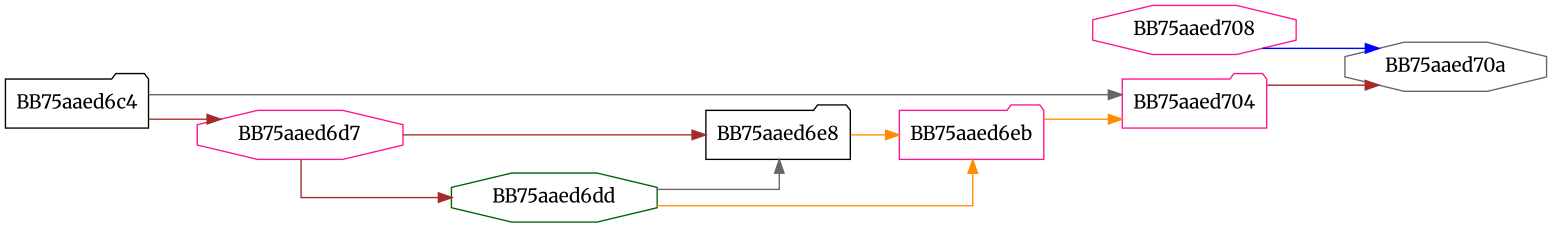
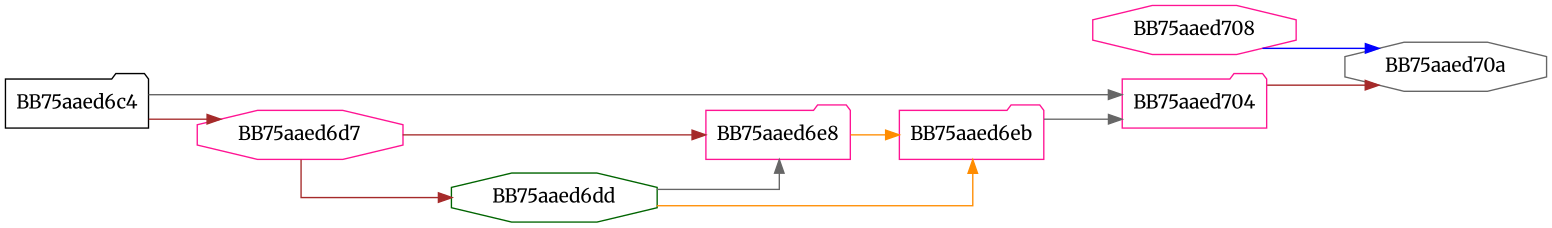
edge "BB75aaed6eb" -> "BB75aaed704": color darkorange -> gray40
node "BB75aaed6e8": color black -> deeppink
